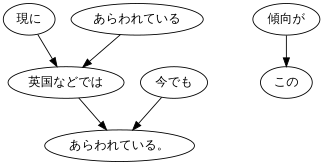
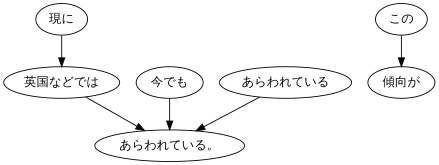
edge "傾向が" -> "この": reversed
edge "あらわれている" -> "英国などでは": now "あらわれている" -> "あらわれている。"
